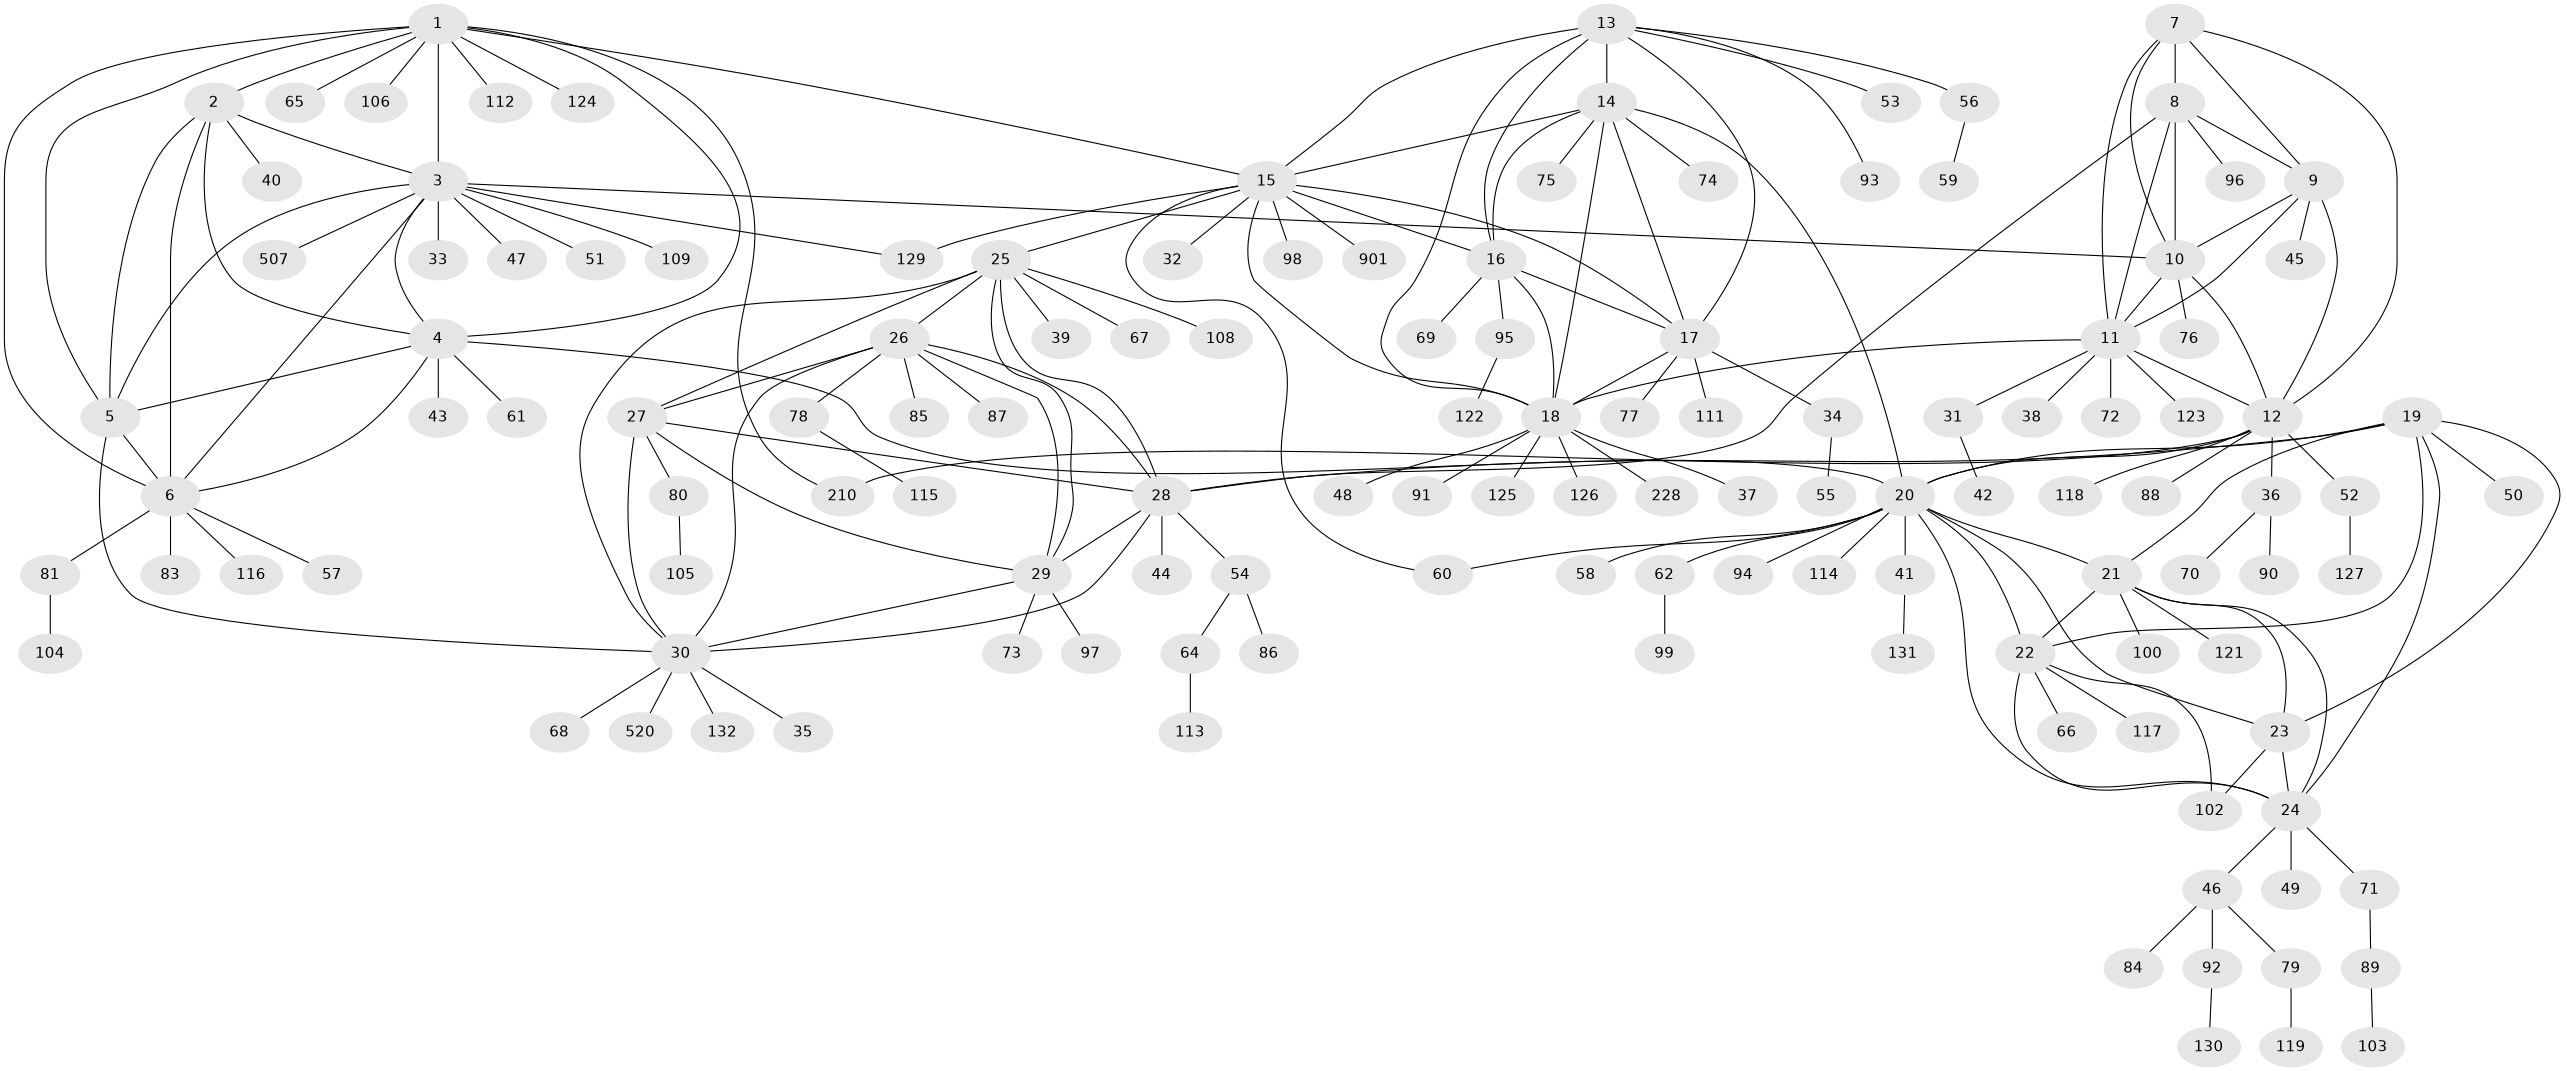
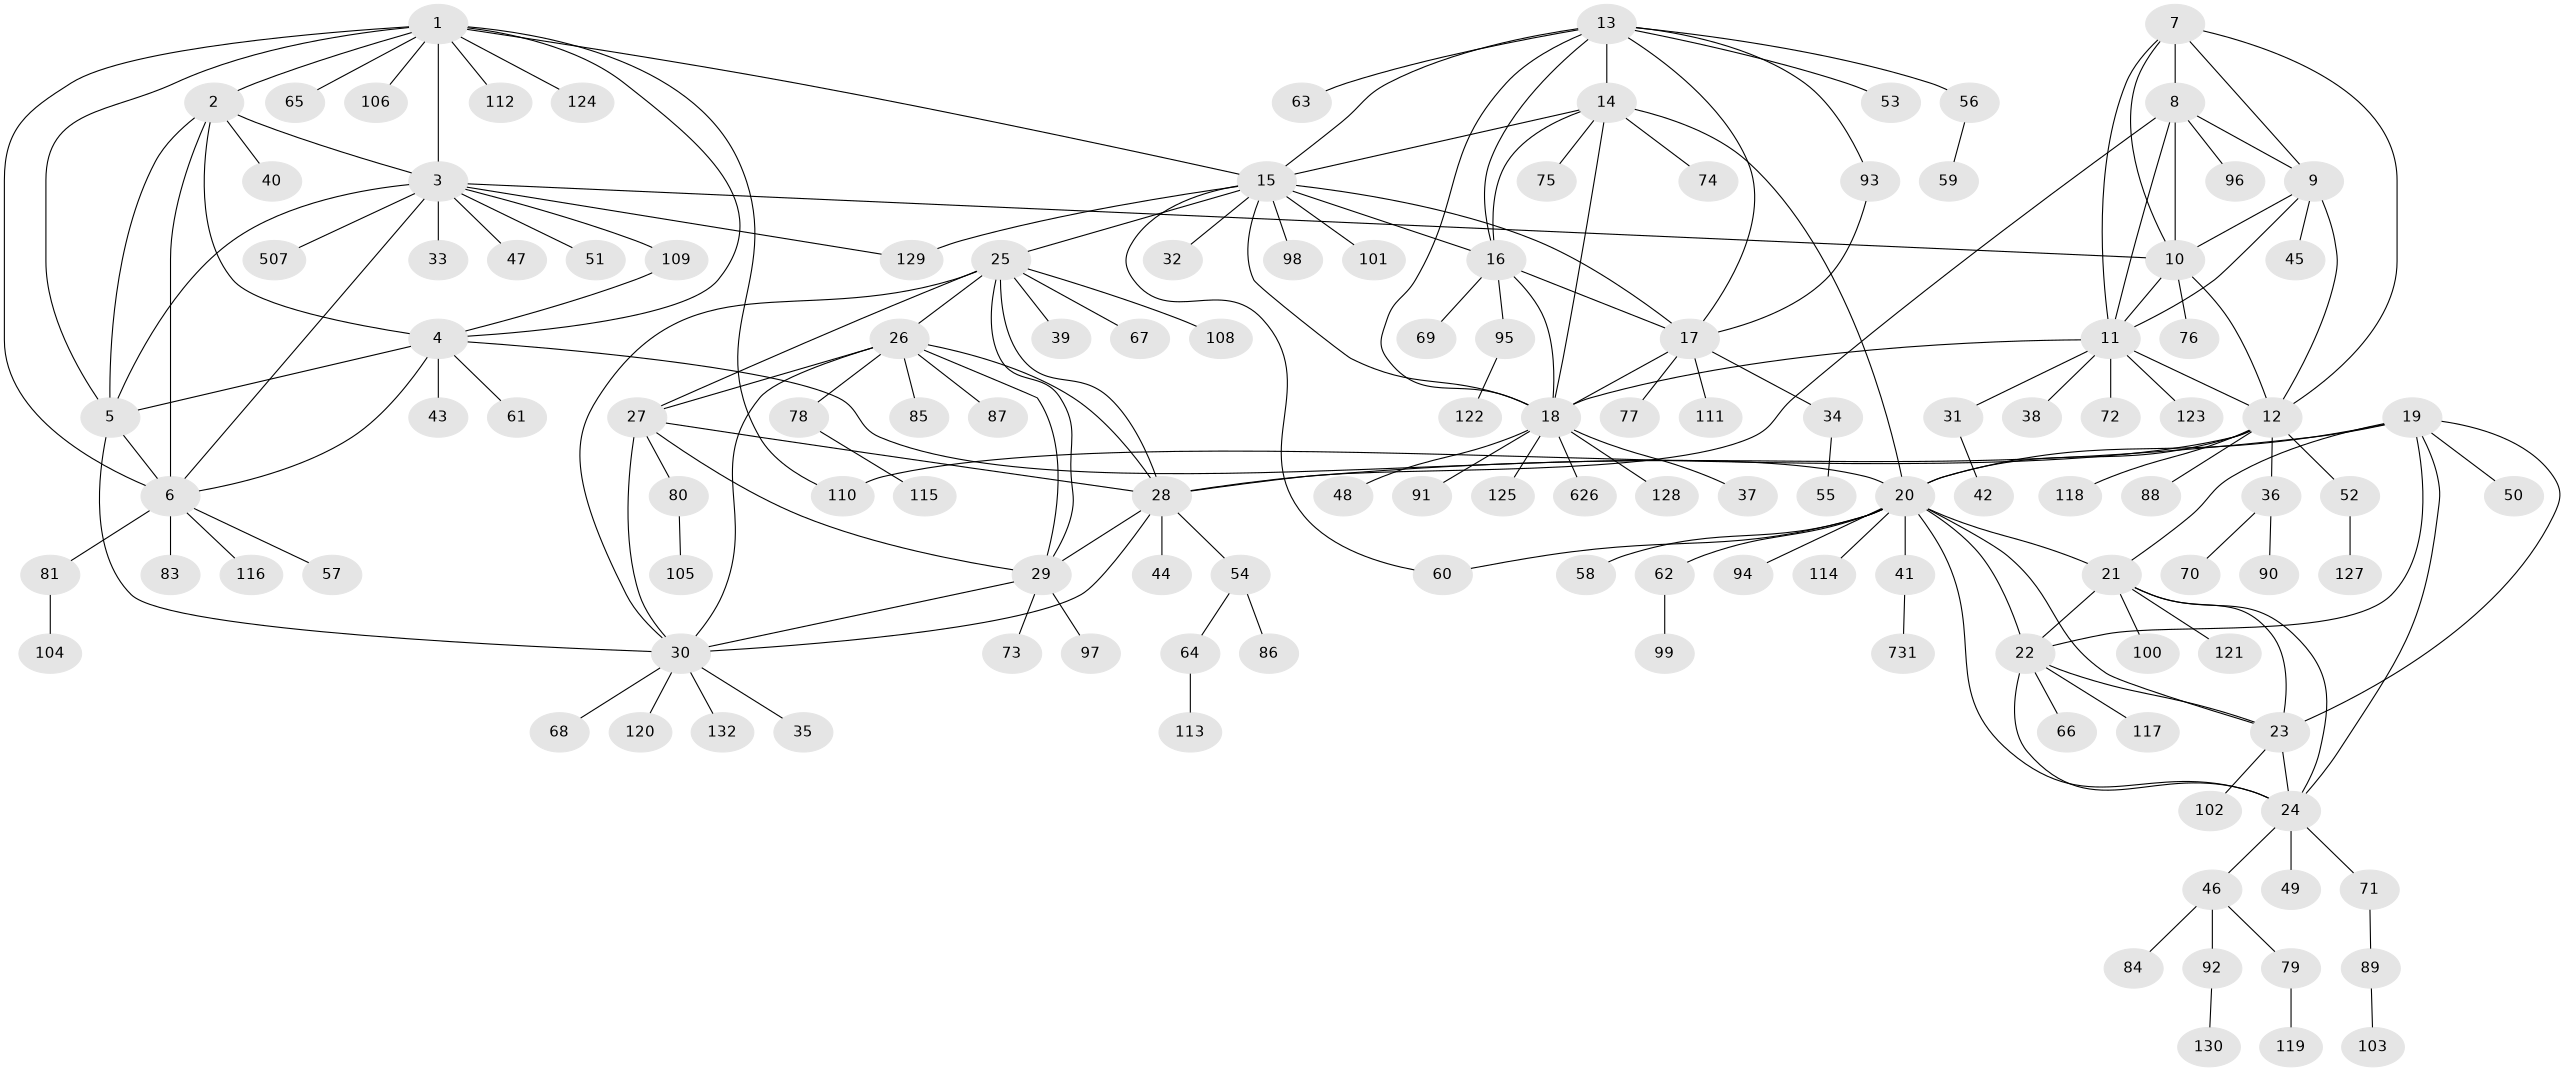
node "63": added
edge "14" -- "17": now "93" -- "17"
edge "3" -- "4": now "109" -- "4"
node "901": label "901" -> "101"
node "210": label "210" -> "110"
node "126": label "126" -> "626"
node "228": label "228" -> "128"
node "131": label "131" -> "731"
edge "22" -- "102": now "22" -- "23"
node "520": label "520" -> "120"
